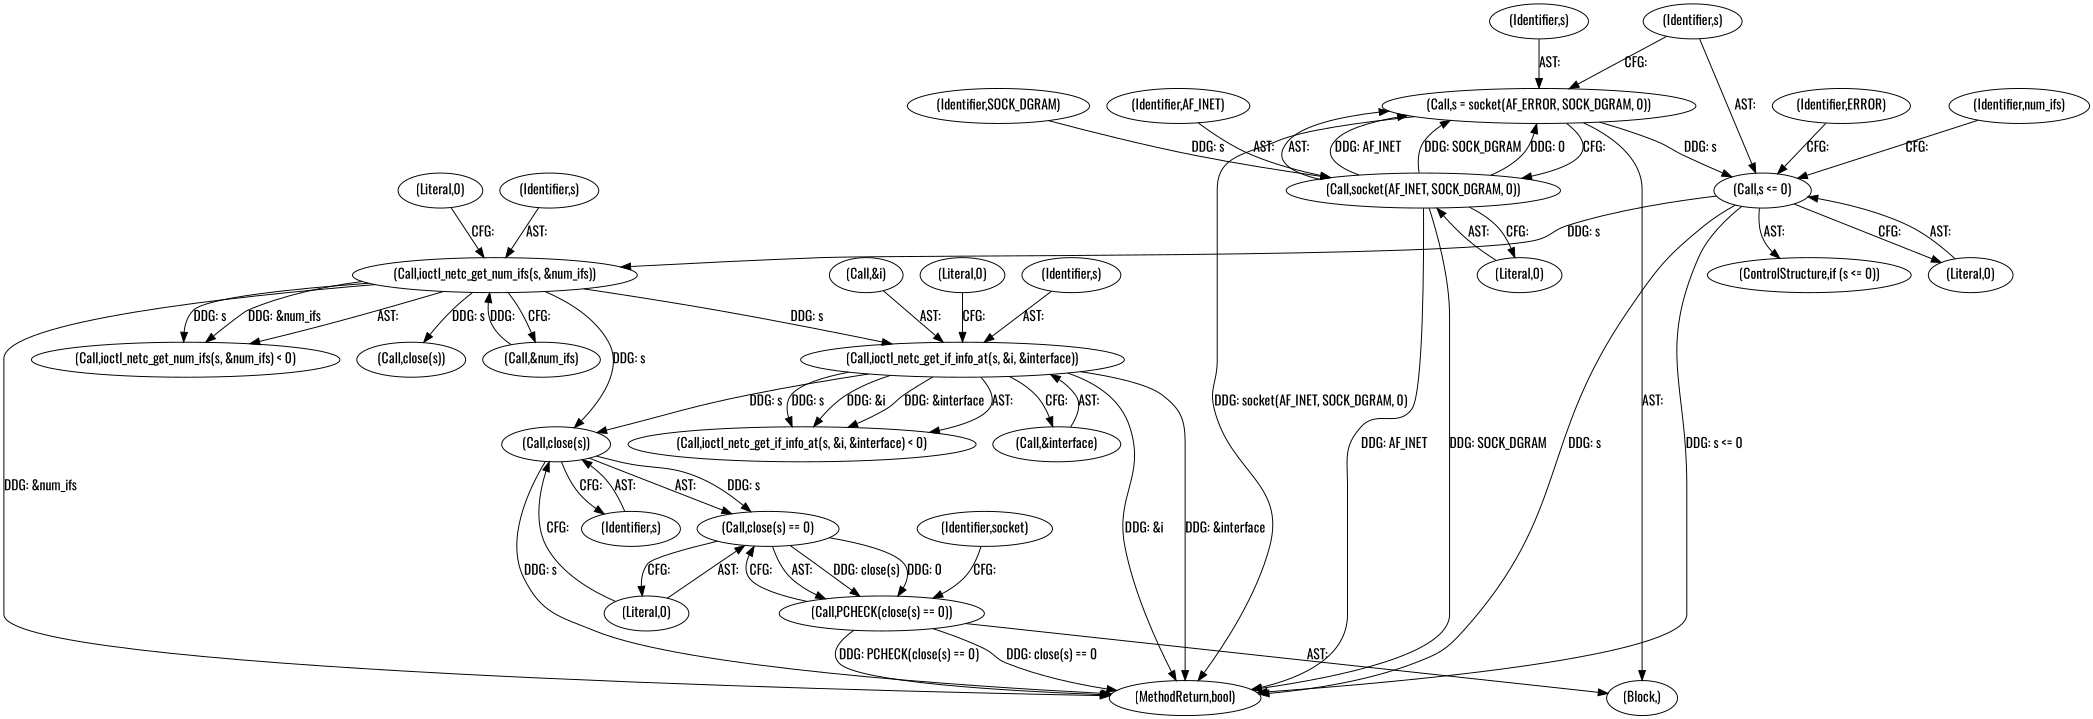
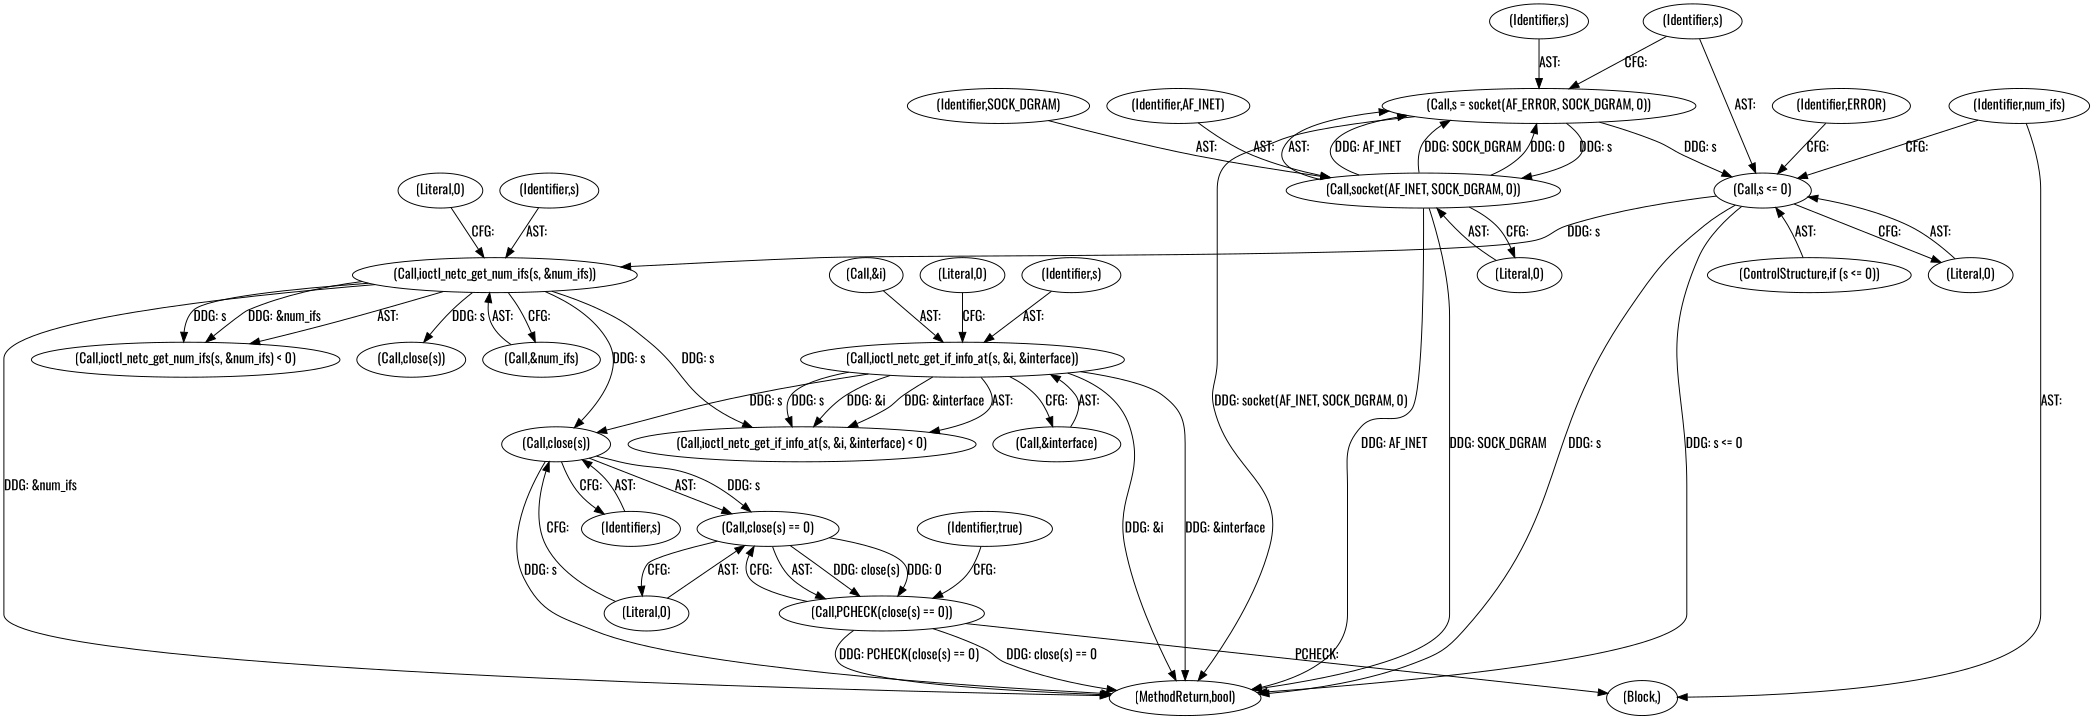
edge "(Identifier,SOCK_DGRAM)" -> "(Call,socket(AF_INET, SOCK_DGRAM, 0))": label "DDG: s" -> "AST: "
edge "(Call,s = socket(AF_ERROR, SOCK_DGRAM, 0))" -> "(Call,socket(AF_INET, SOCK_DGRAM, 0))": label "CFG: " -> "DDG: s"
edge "(Call,s <= 0)" -> "(ControlStructure,if (s <= 0))": reversed
edge "(Call,ioctl_netc_get_num_ifs(s, &num_ifs))" -> "(Call,ioctl_netc_get_if_info_at(s, &i, &interface))": now "(Call,ioctl_netc_get_num_ifs(s, &num_ifs))" -> "(Call,ioctl_netc_get_if_info_at(s, &i, &interface) < 0)"
edge "(Call,&num_ifs)" -> "(Call,ioctl_netc_get_num_ifs(s, &num_ifs))": label "DDG: " -> "AST: "
edge "(Call,s = socket(AF_ERROR, SOCK_DGRAM, 0))" -> "(Block,)": now "(Identifier,num_ifs)" -> "(Block,)"
node "(Identifier,socket)": label "(Identifier,socket)" -> "(Identifier,true)"
edge "(Call,PCHECK(close(s) == 0))" -> "(Block,)": label "AST: " -> "PCHECK: "
